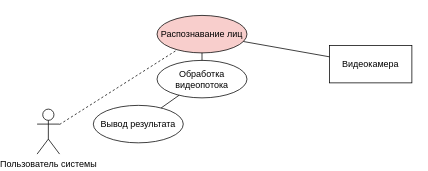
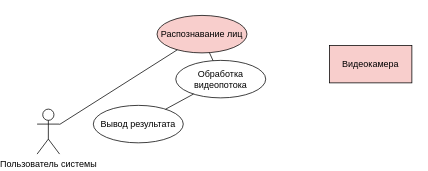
edge "Распознавание лиц" -- "Видеокамера": removed
node "Видеокамера": fillcolor #ffffff -> #f8cecc
node "Обработка видеопотока": moved (202, 79) -> (221, 79)
edge "Распознавание лиц" -- "Пользователь системы": style dashed -> solid
